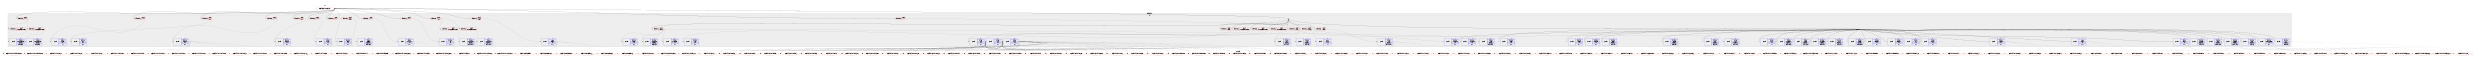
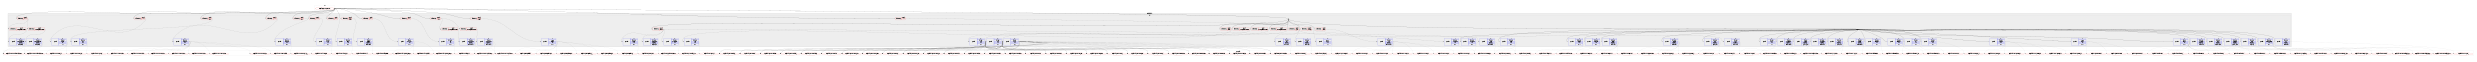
node "portage://dev-python/libvirt-python-10.5.0": removed
